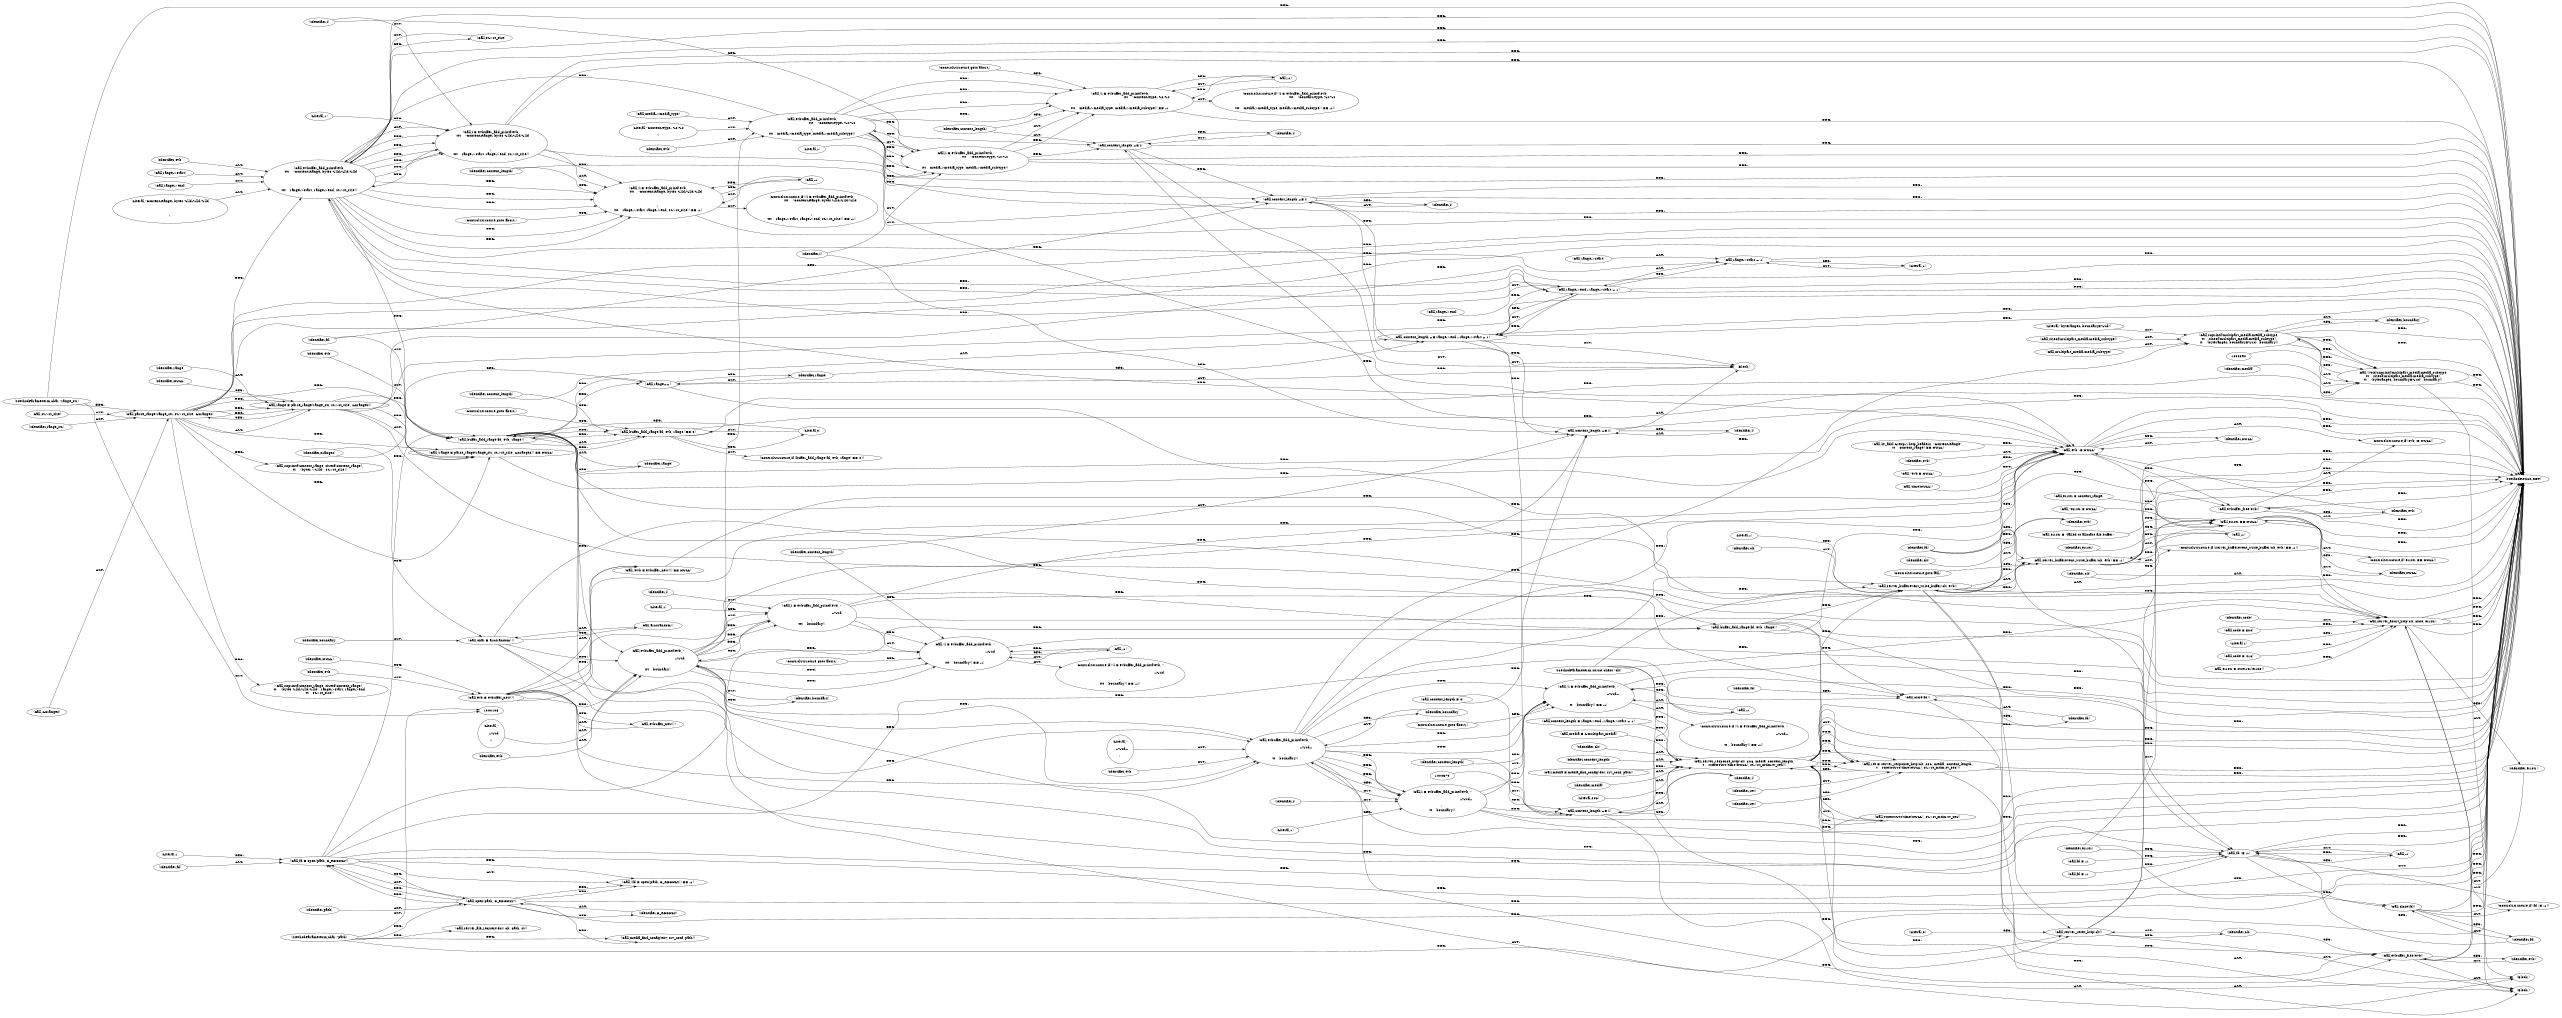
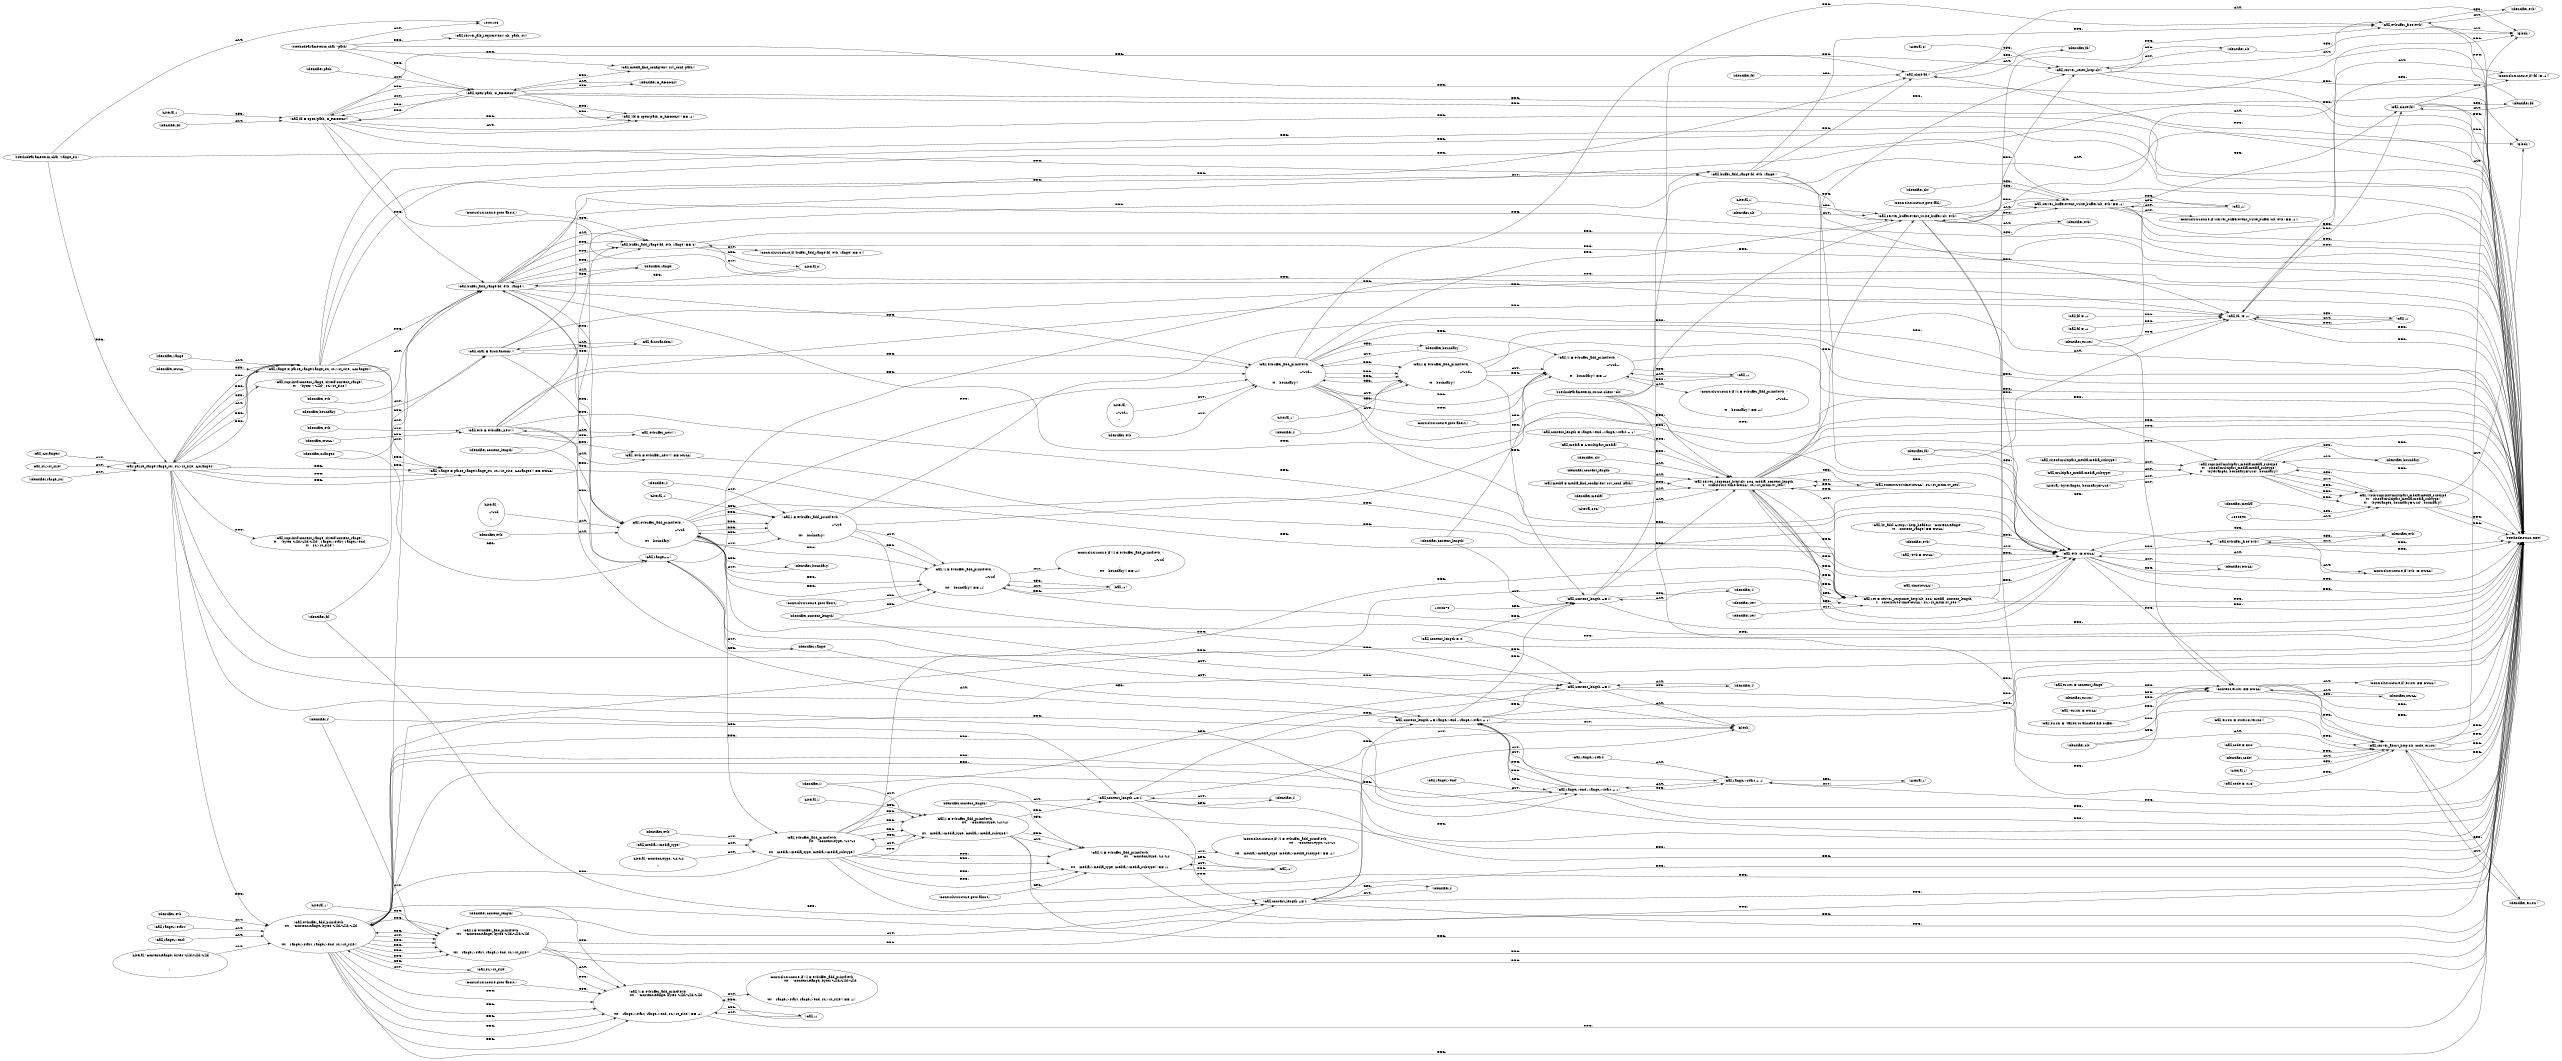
edge "(Call,range++)" -> "(Call,server_abort_http(clt, code, errstr))": now "(Call,range++)" -> "(MethodReturn,RET)"
node "(Call,errstr == NULL)": label "(Call,errstr == NULL)" -> "(Content,errstr == NULL)"
